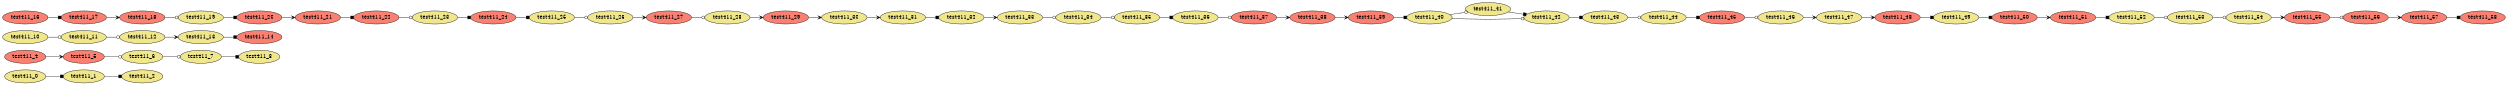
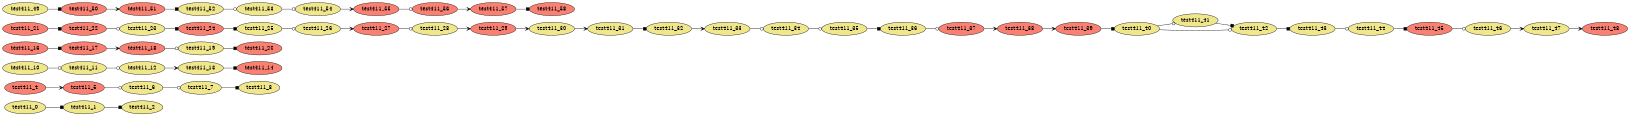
edge "test411_20" -> "test411_21": removed
edge "test411_48" -> "test411_49": removed
